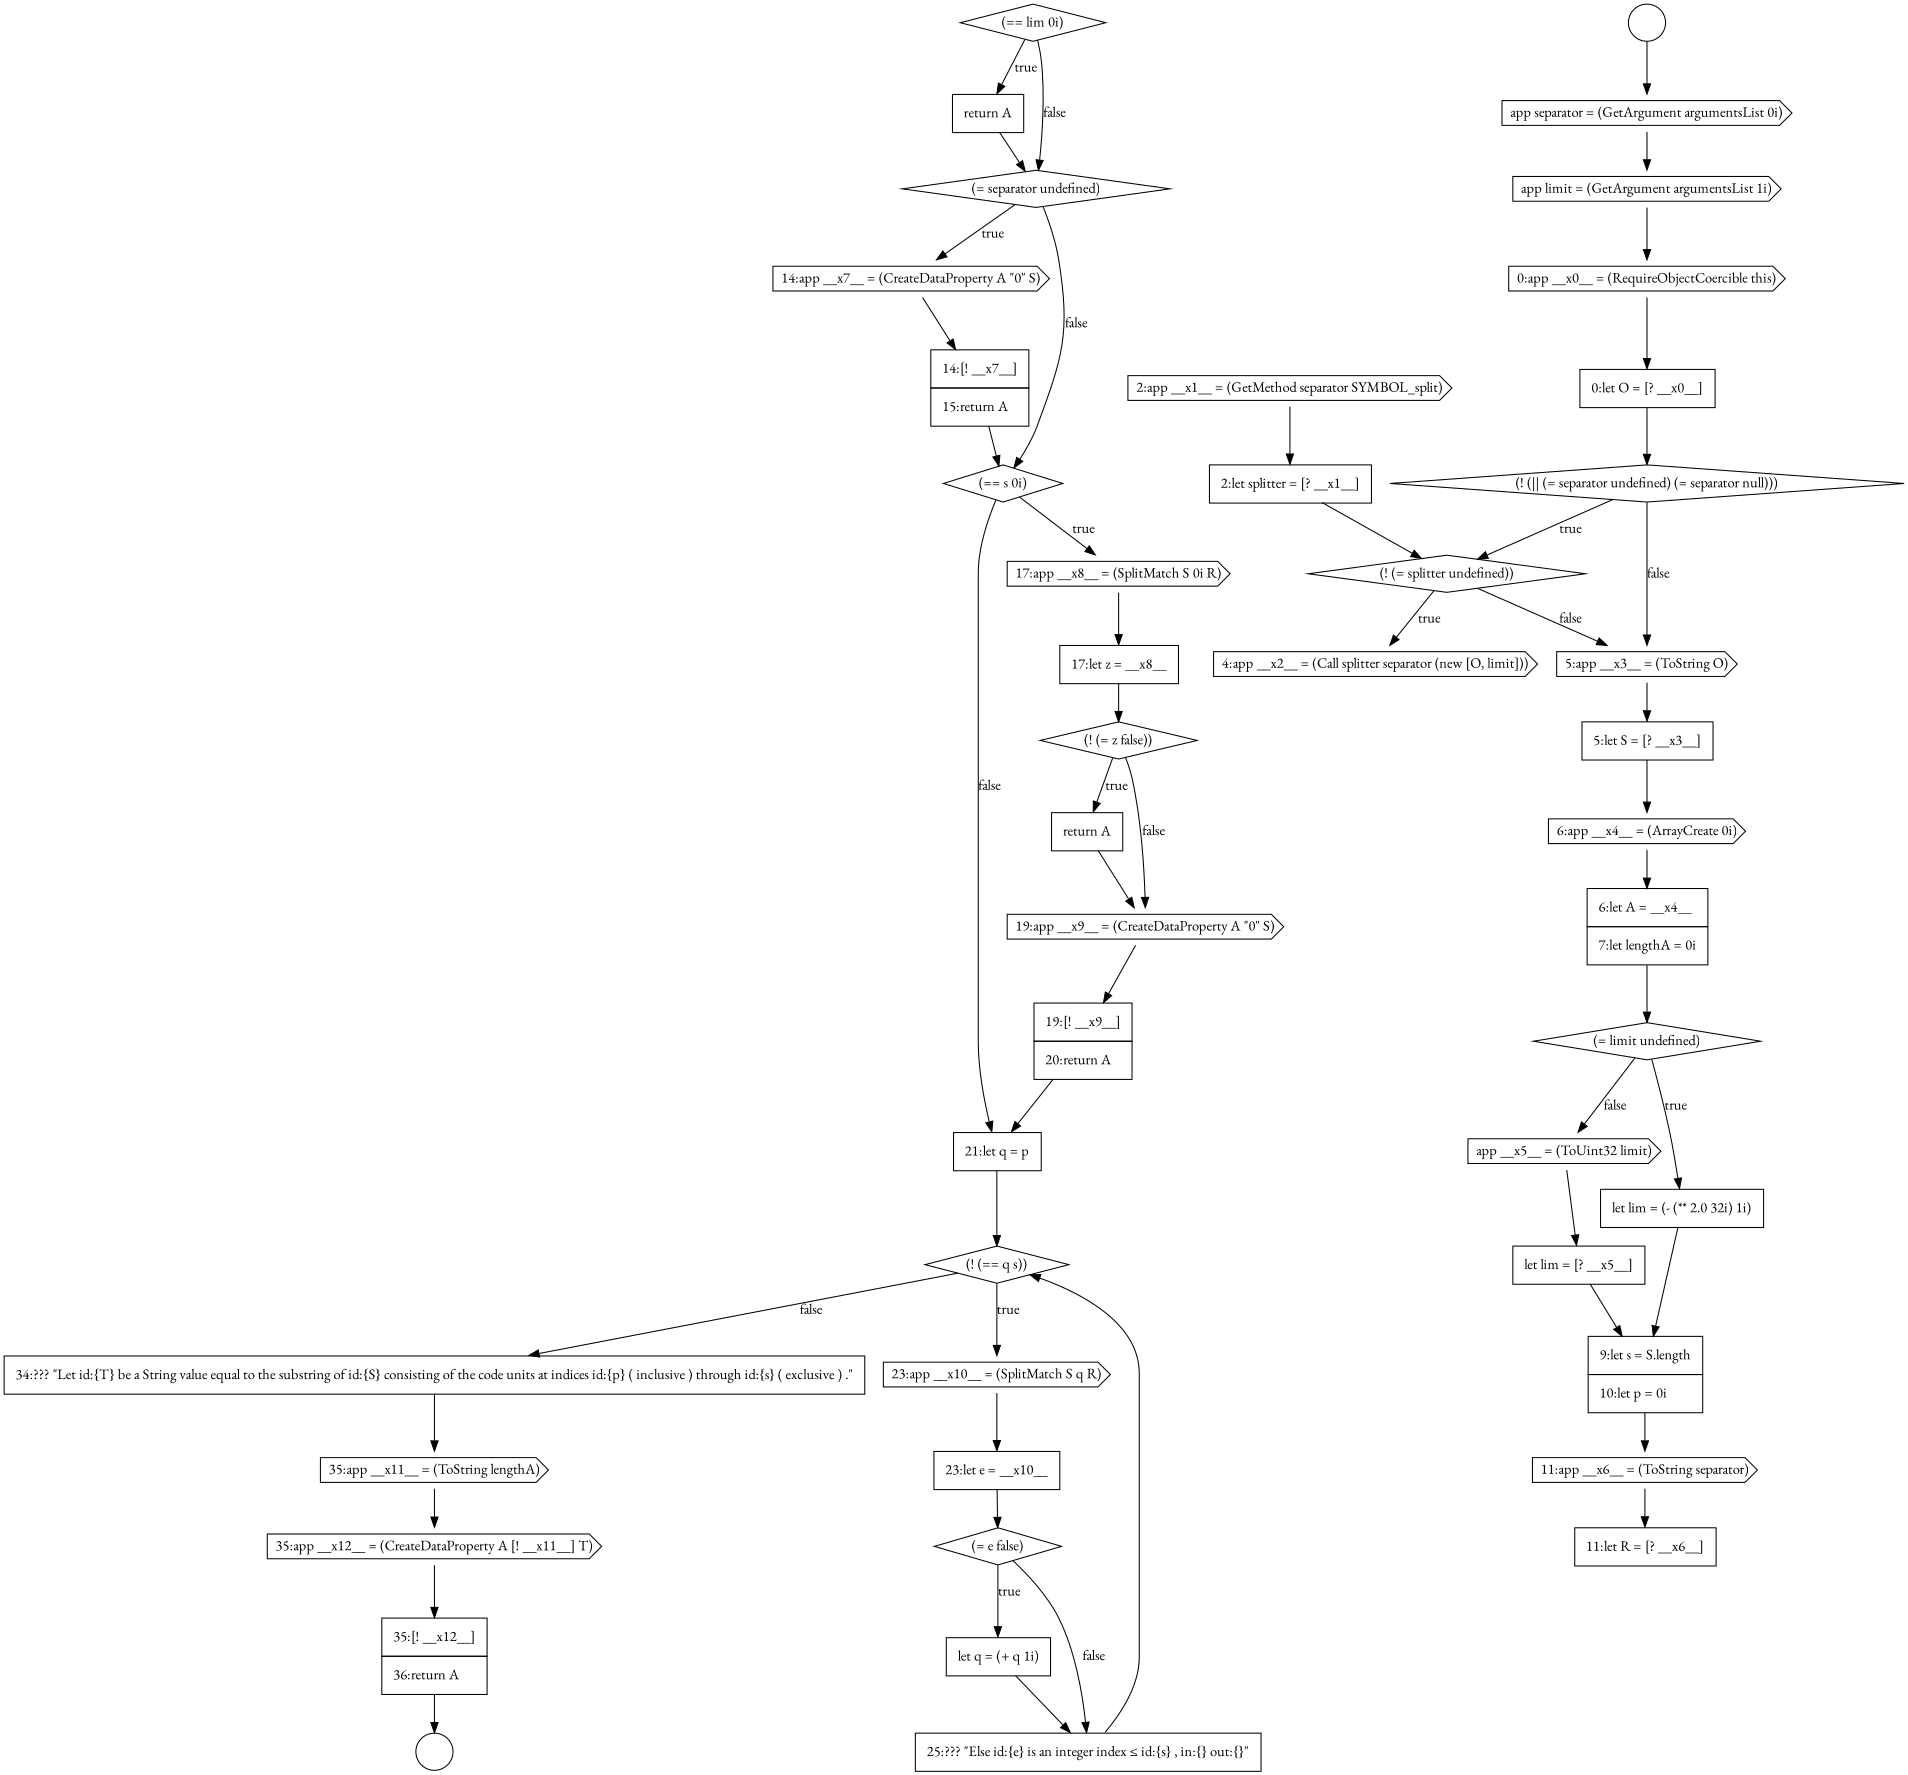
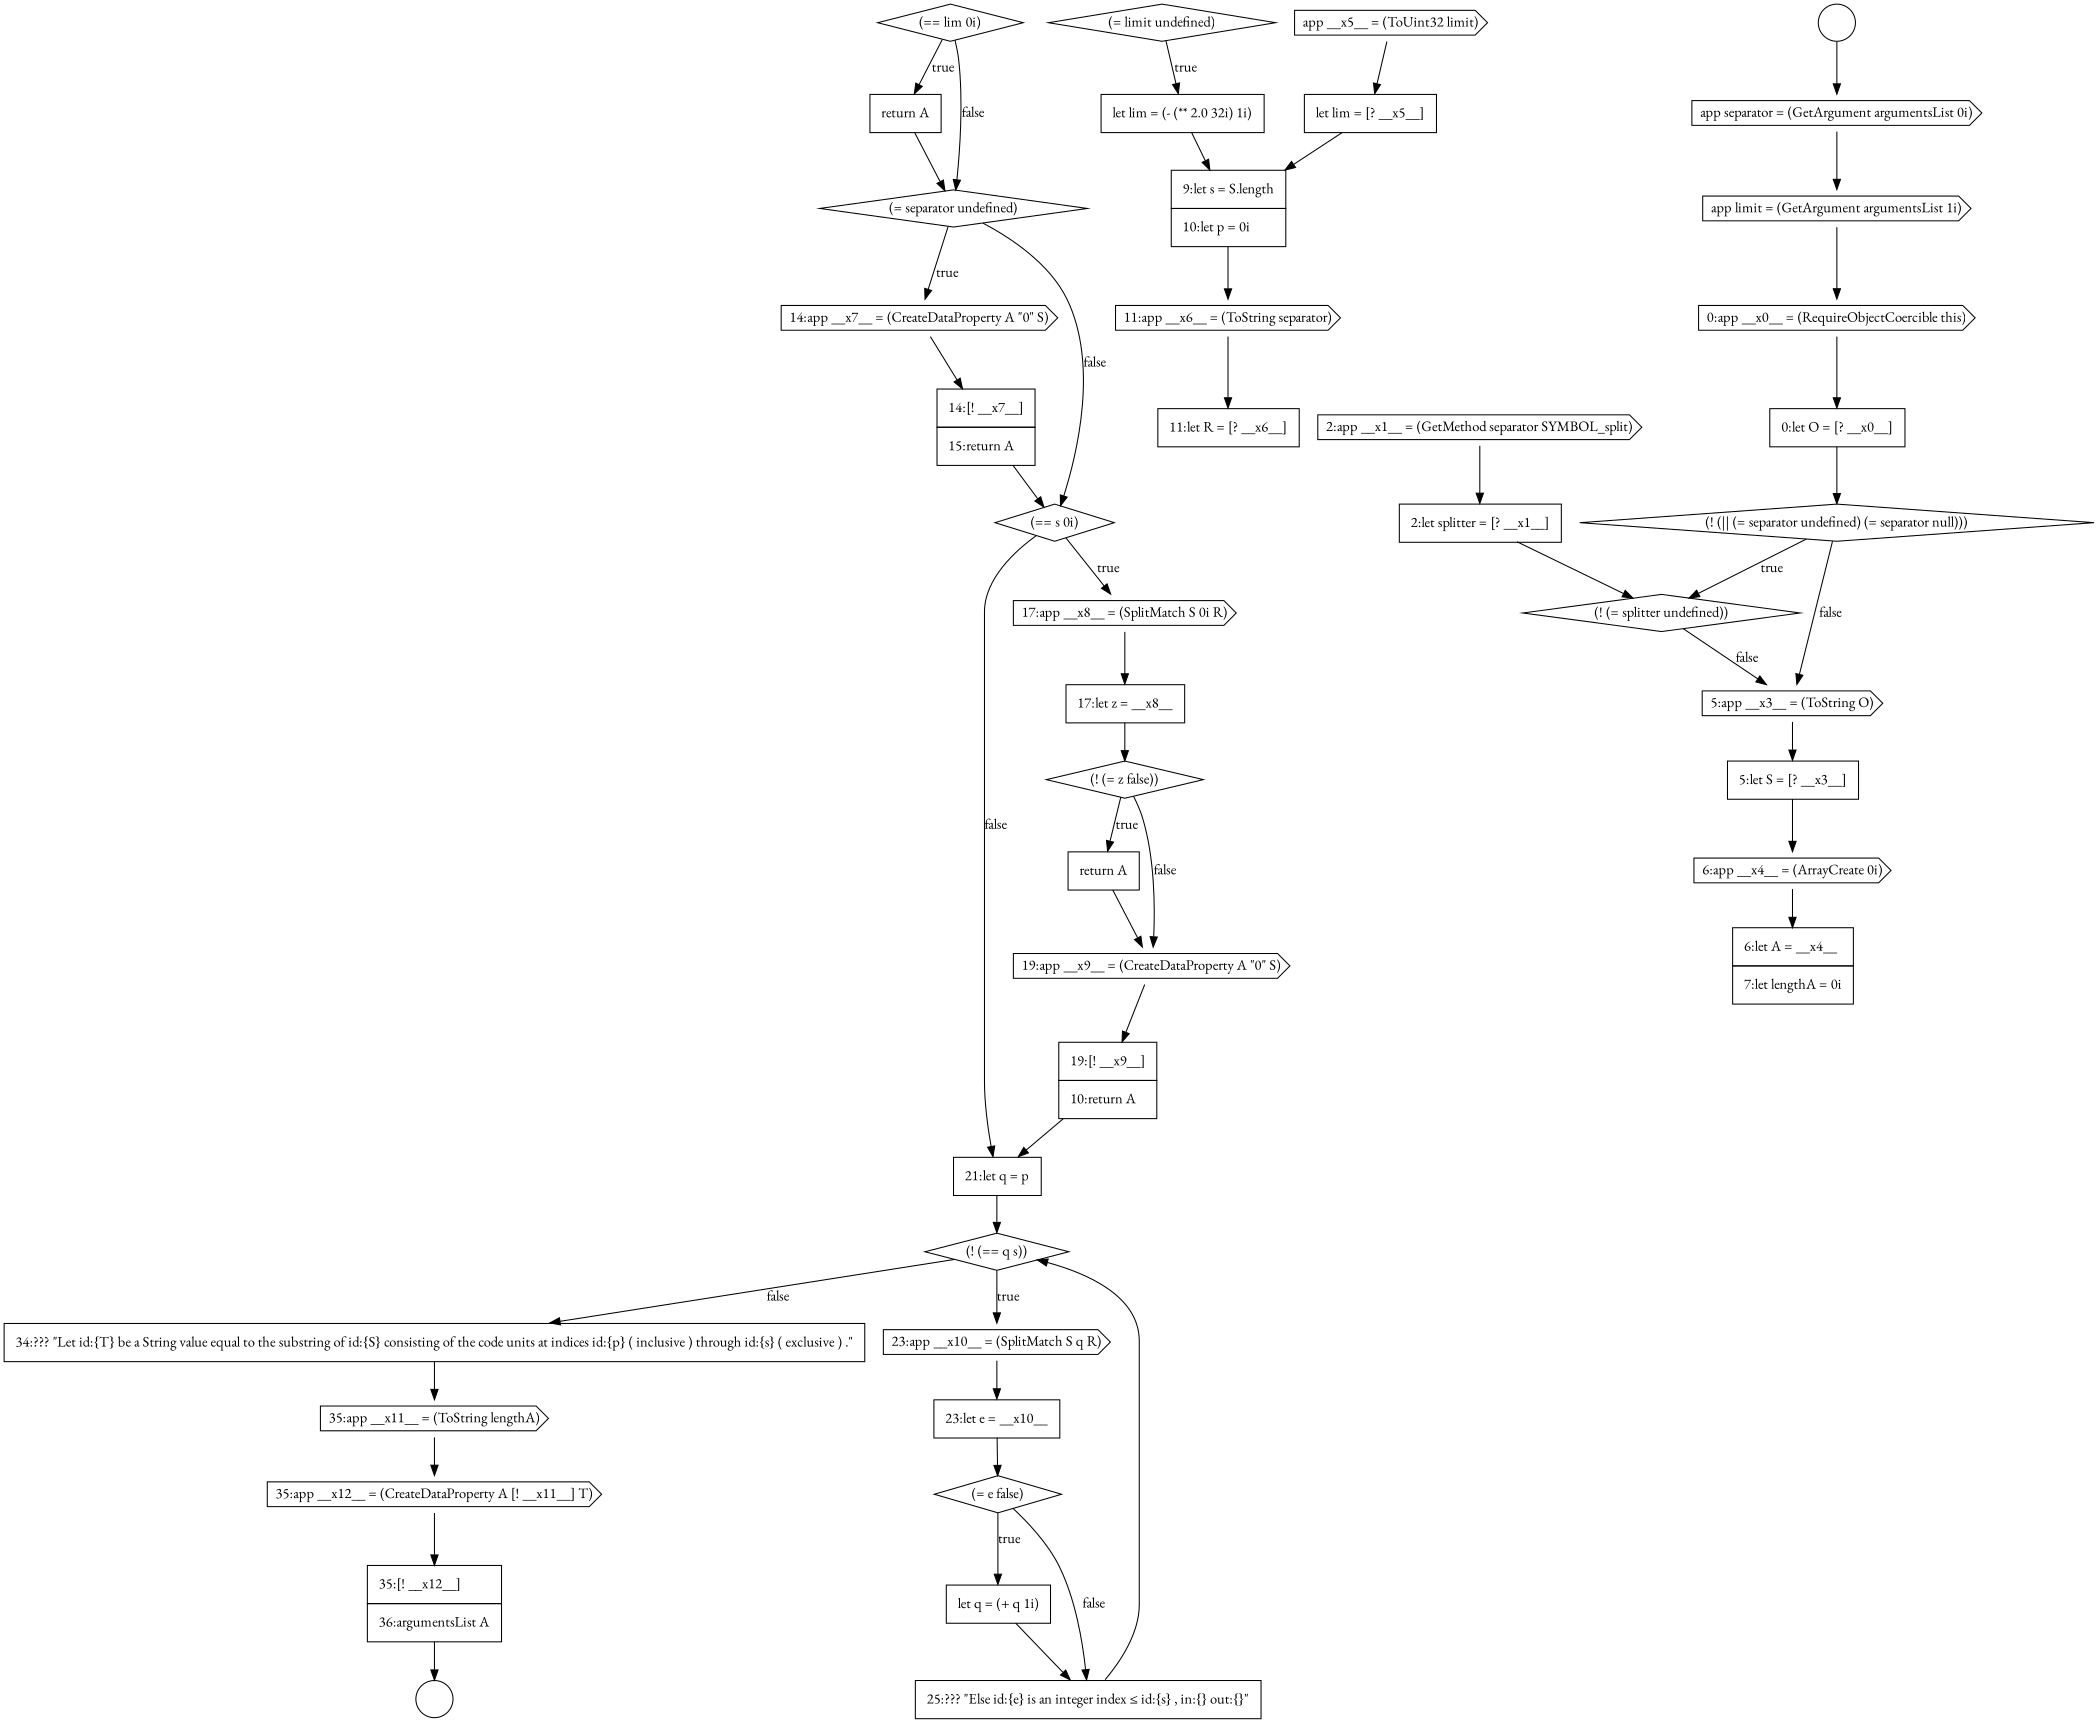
node "4:app __x2__ = (Call splitter separator (new [O, limit]))": removed
edge "6:let A = __x4__" -> "(= limit undefined)": removed
node "19:[! __x9__]": text "20:return A" -> "10:return A"
edge "(= limit undefined)" -> "app __x5__ = (ToUint32 limit)": removed, label "false"
node "35:[! __x12__]": text "36:return A" -> "36:argumentsList A"
